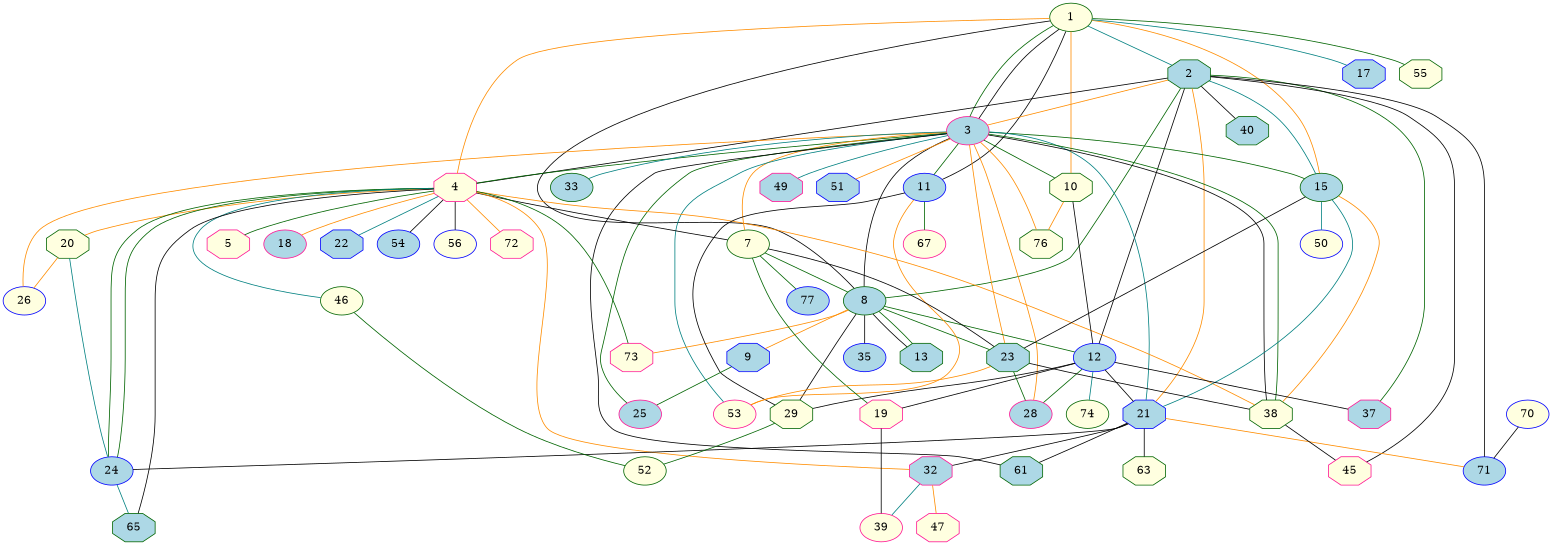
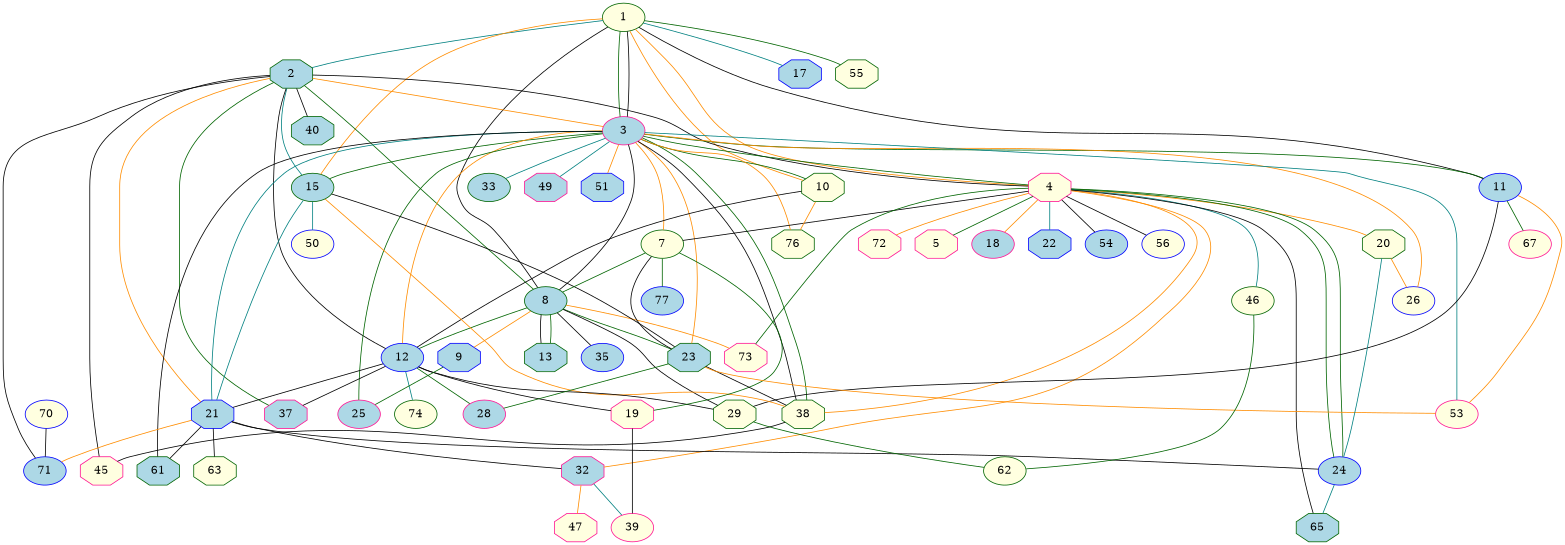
edge "3" -- "28": now "3" -- "12"
node "52": label "52" -> "62"
